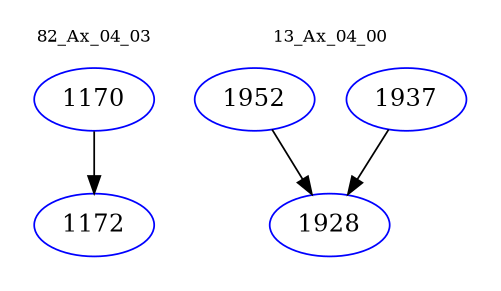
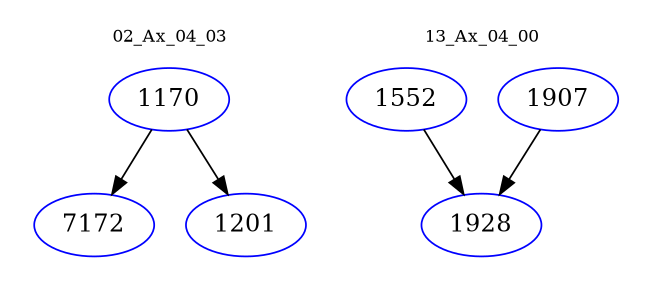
cluster "82_Ax_04_03": label "82_Ax_04_03" -> "02_Ax_04_03"
node "1952": label "1952" -> "1552"
node "1937": label "1937" -> "1907"
node "1172": label "1172" -> "7172"
node "1201": added
